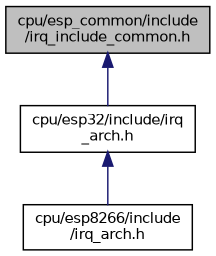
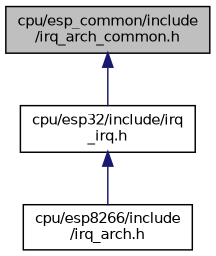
node "cpu/esp_common/include /irq_include_common.h": label "cpu/esp_common/include /irq_include_common.h" -> "cpu/esp_common/include /irq_arch_common.h"
node "cpu/esp32/include/irq _arch.h": label "cpu/esp32/include/irq _arch.h" -> "cpu/esp32/include/irq _irq.h"
